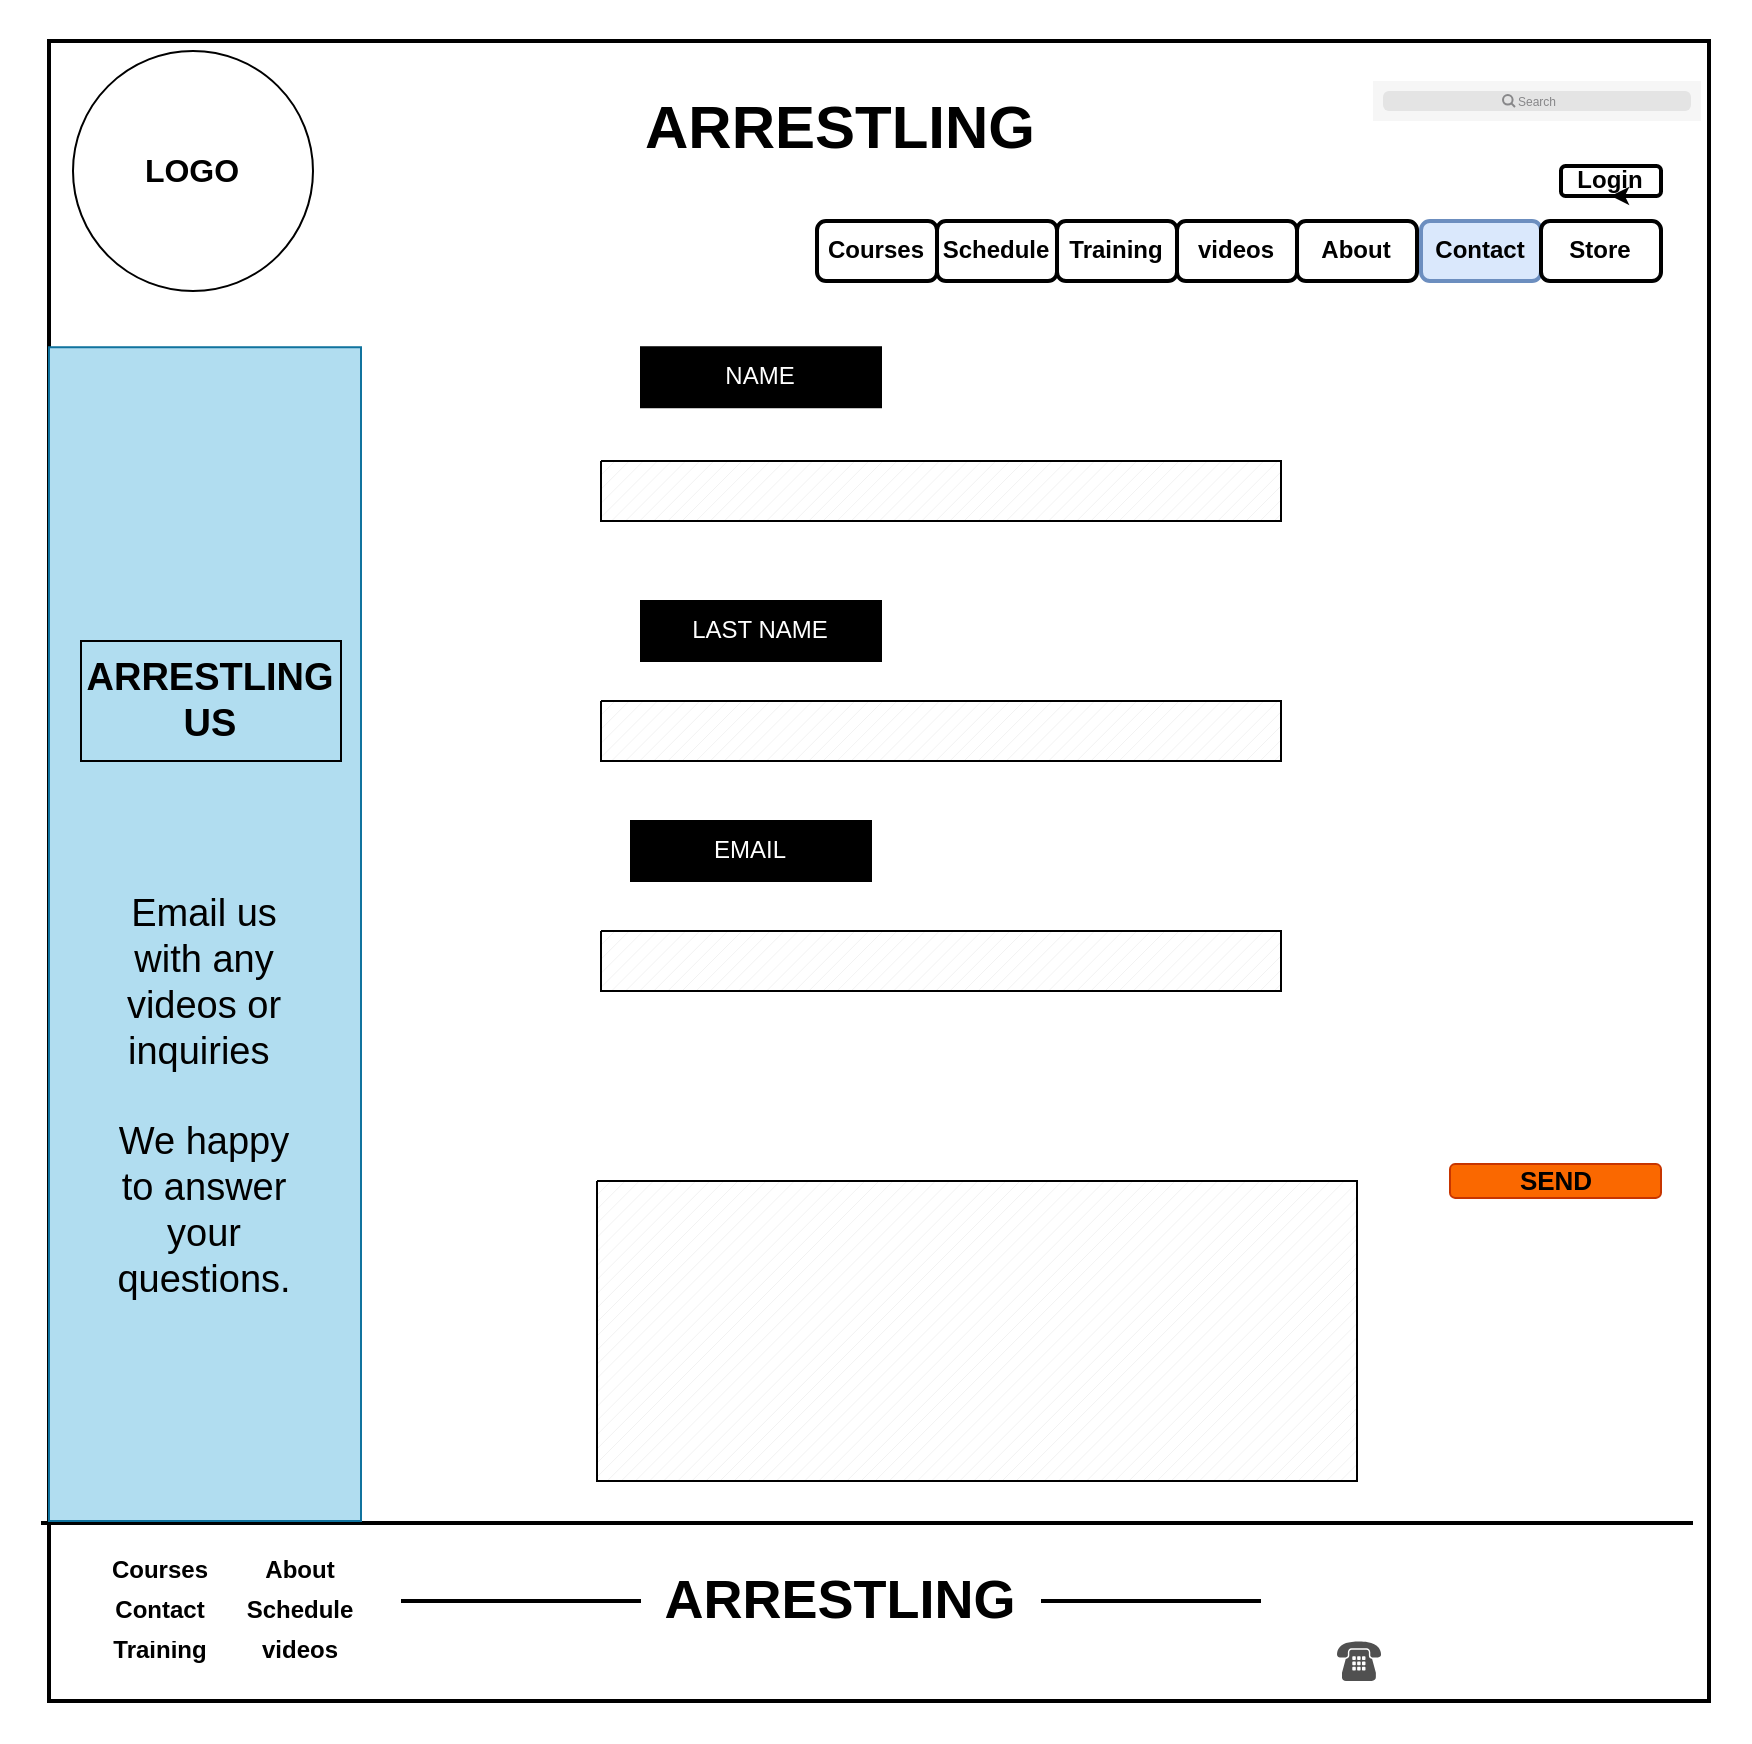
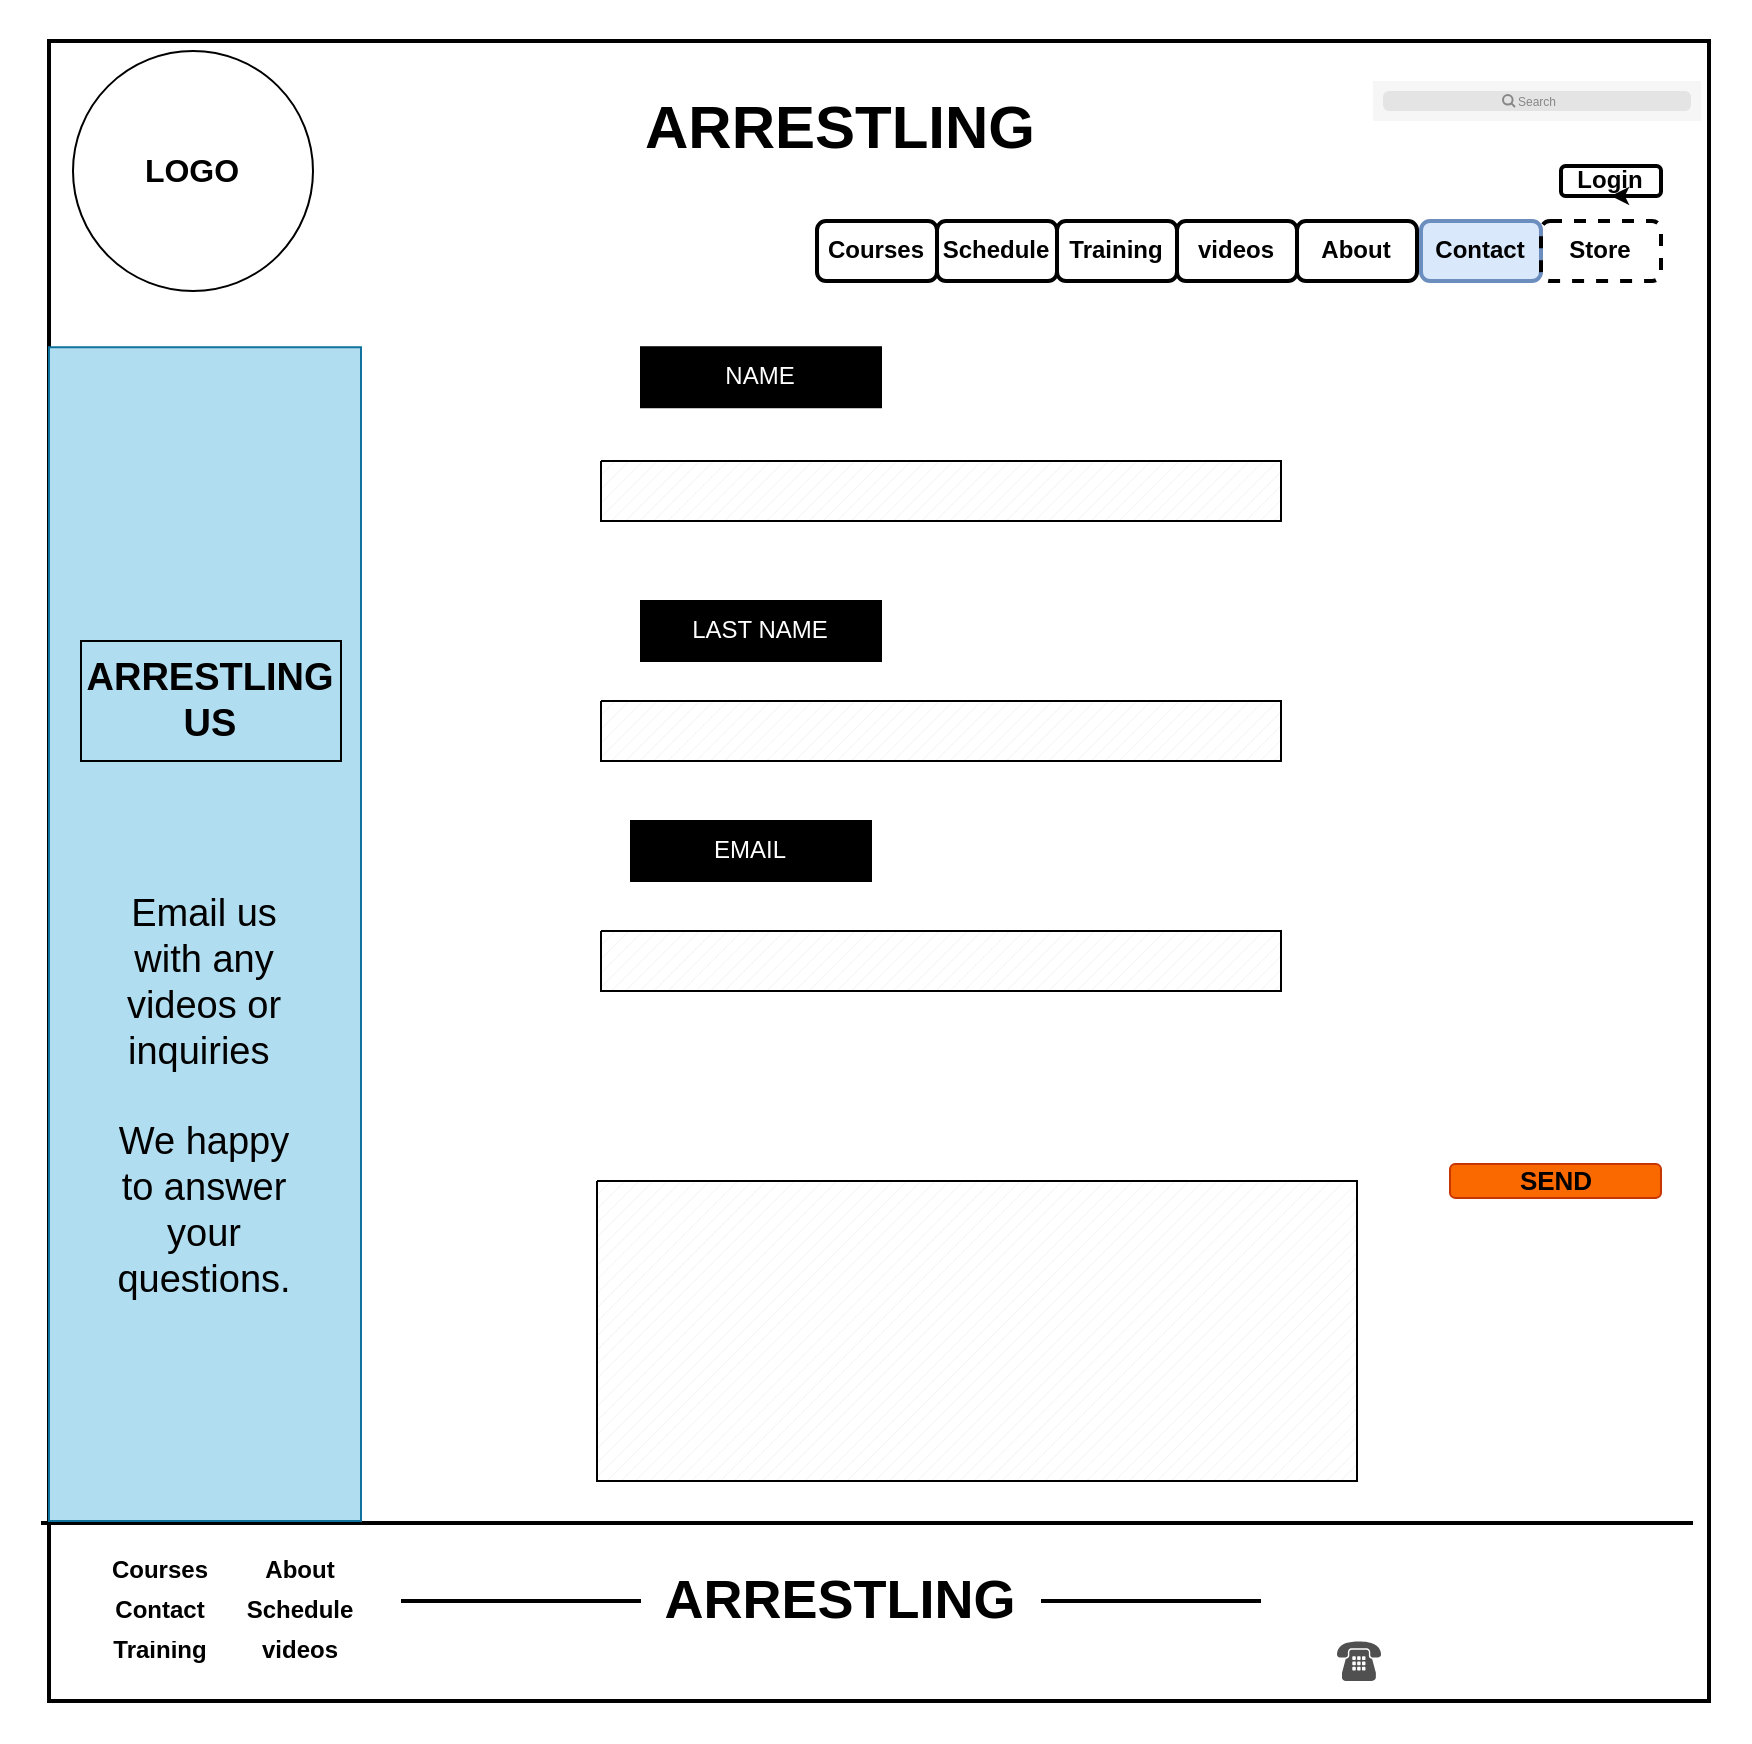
node "Store": style solid -> dashed
